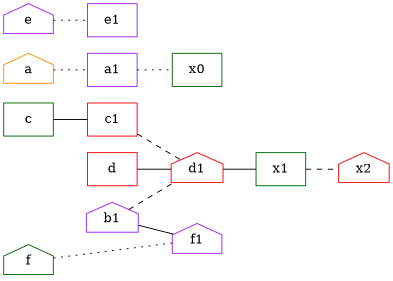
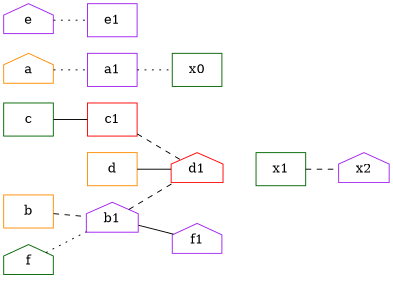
node "d": color red -> darkorange
edge "d1" -- "x1": removed
node "x2": color red -> purple
node "b": added
edge "f1" -- "f": now "b1" -- "f"
